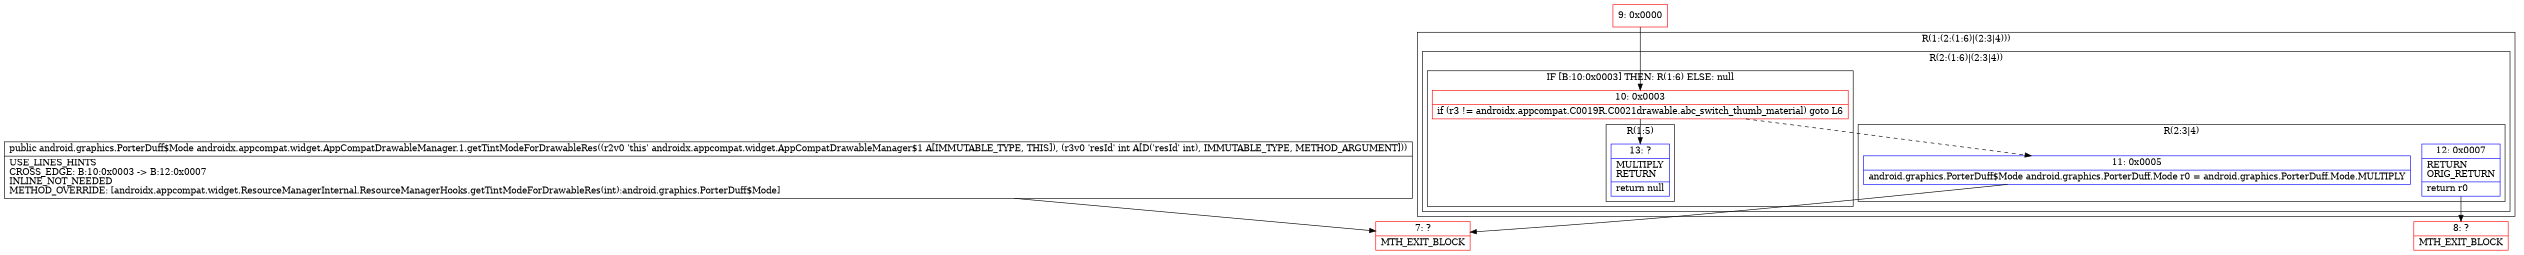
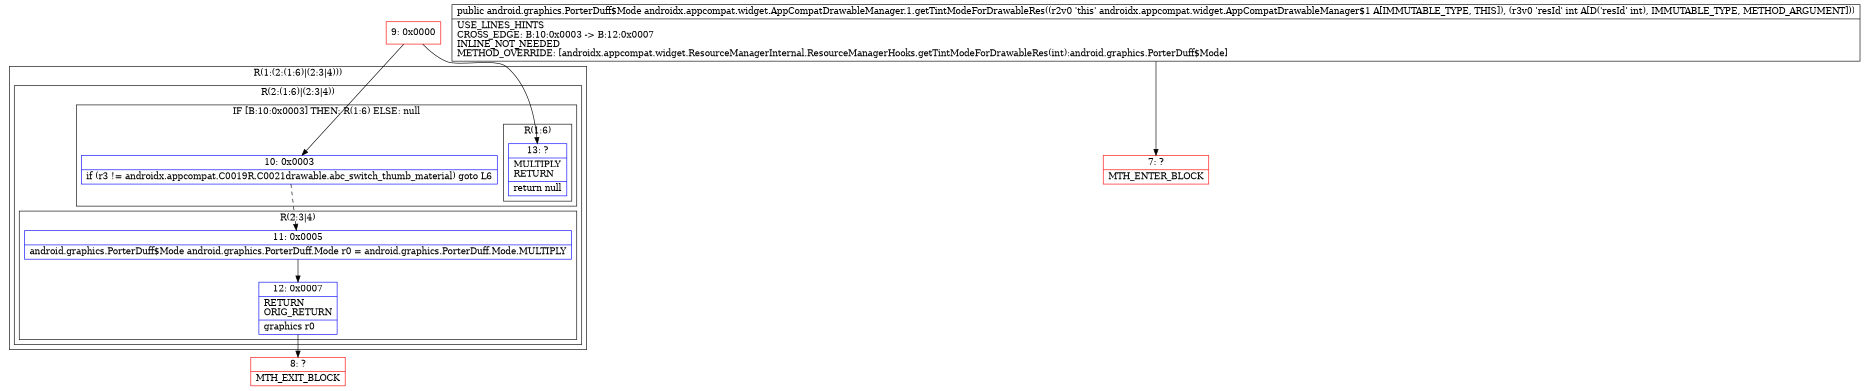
node "10: 0x0003": color red -> blue
edge "10: 0x0003" -> "13: ?": now "9: 0x0000" -> "13: ?"
cluster "R(1:5)": label "R(1:5)" -> "R(1:6)"
node "12: 0x0007": text "return r0" -> "graphics r0"
edge "11: 0x0005" -> "7: ?": now "11: 0x0005" -> "12: 0x0007"
node "7: ?": text "MTH_EXIT_BLOCK" -> "MTH_ENTER_BLOCK"
